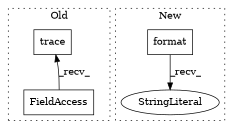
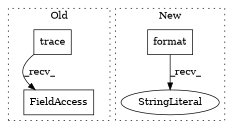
edge "FieldAccess" -> "trace": reversed
